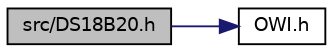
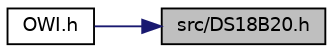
edge "src/DS18B20.h" -> "OWI.h": reversed
